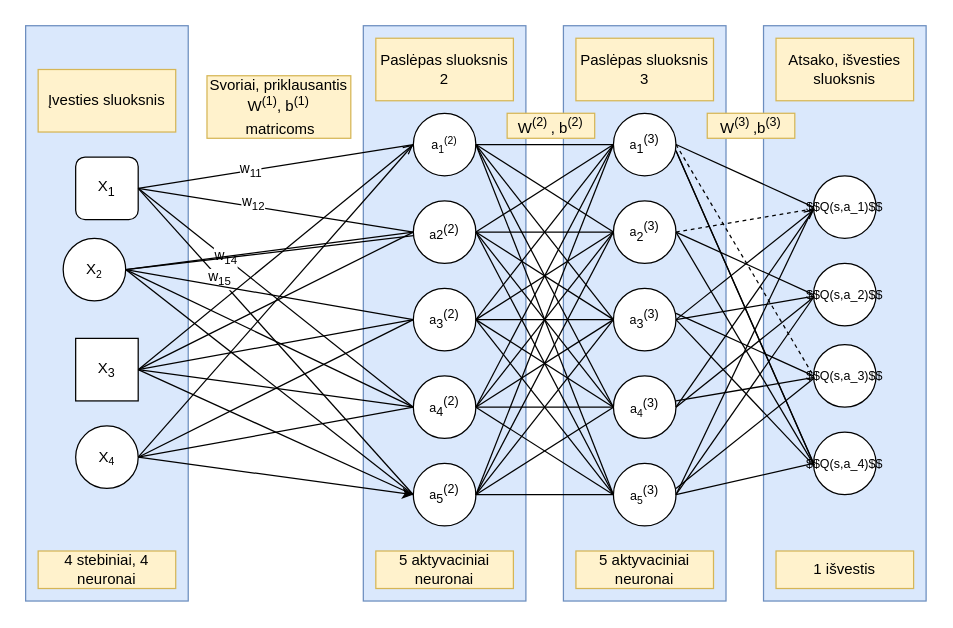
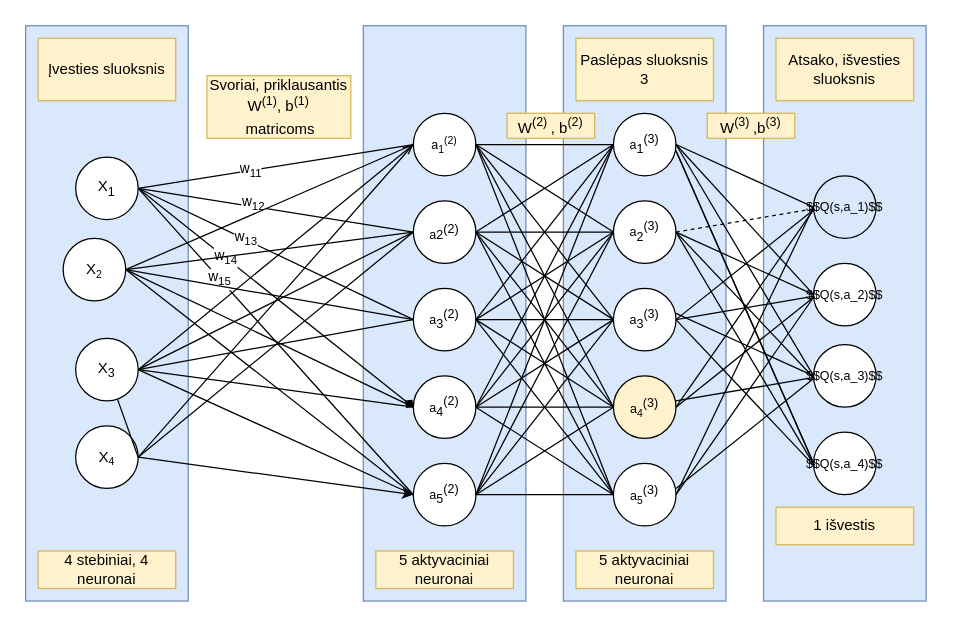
node "Paslėpas sluoksnis 2": removed
node "Įvesties sluoksnis": moved (107, 101) -> (107, 69)
node "X1": shape rounded rectangle -> ellipse
edge "a1(3)" -- "$$Q(s,a_3)$$": style dashed -> solid
node "$$Q(s,a_1)$$": fillcolor #ffffff -> #dae8fc
edge "a1(3)" -- "$$Q(s,a_2)$$": added
edge "a3(3)" -> "$$Q(s,a_1)$$": arrowhead open -> none
edge "a2(2)" -- "X2": now "a1(2)" -- "X2"
edge "X1" -- "a3(2)": added, label "w13"
edge "a2(2)" -- "X4": added
edge "a2(3)" -- "$$Q(s,a_3)$$": added
edge "a3(2)" -- "X4": now "X3" -- "X4"
node "X3": shape rectangle -> ellipse
edge "X1" -- "a4(2)": arrowhead none -> diamond
node "a4(3)": fillcolor #ffffff -> #fff2cc
edge "a4(2)" -- "X4": removed
edge "$$Q(s,a_4)$$" -- "a5(3)": removed
node "1 išvestis": moved (844, 569) -> (844, 526)
